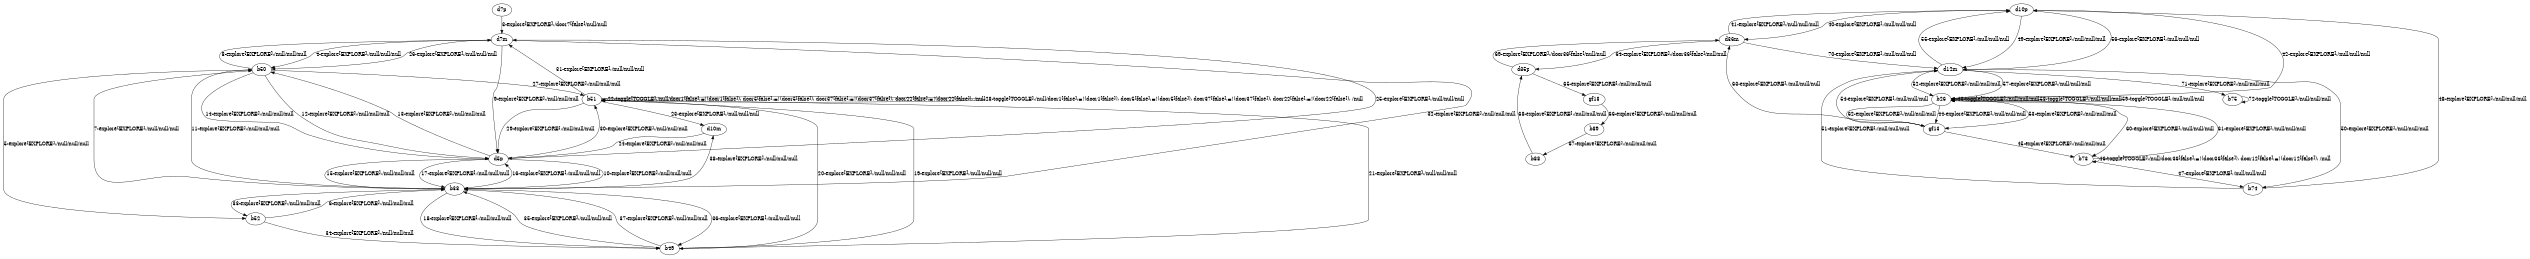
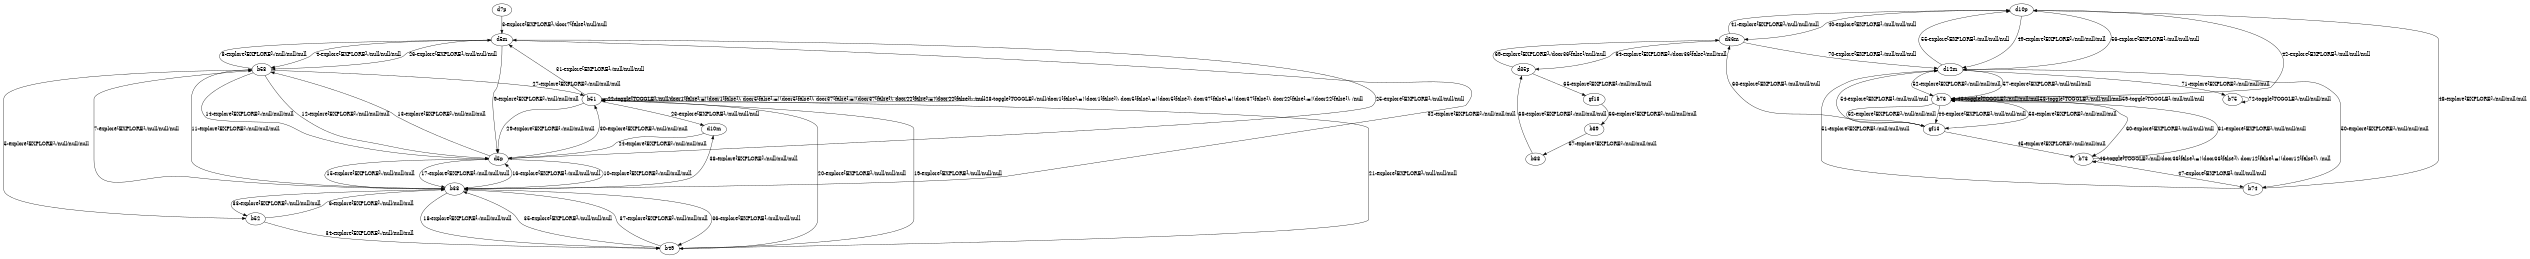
node "d7m": label "d7m" -> "d5m"
node "b50": label "b50" -> "b58"
node "b26": label "b26" -> "b76"
